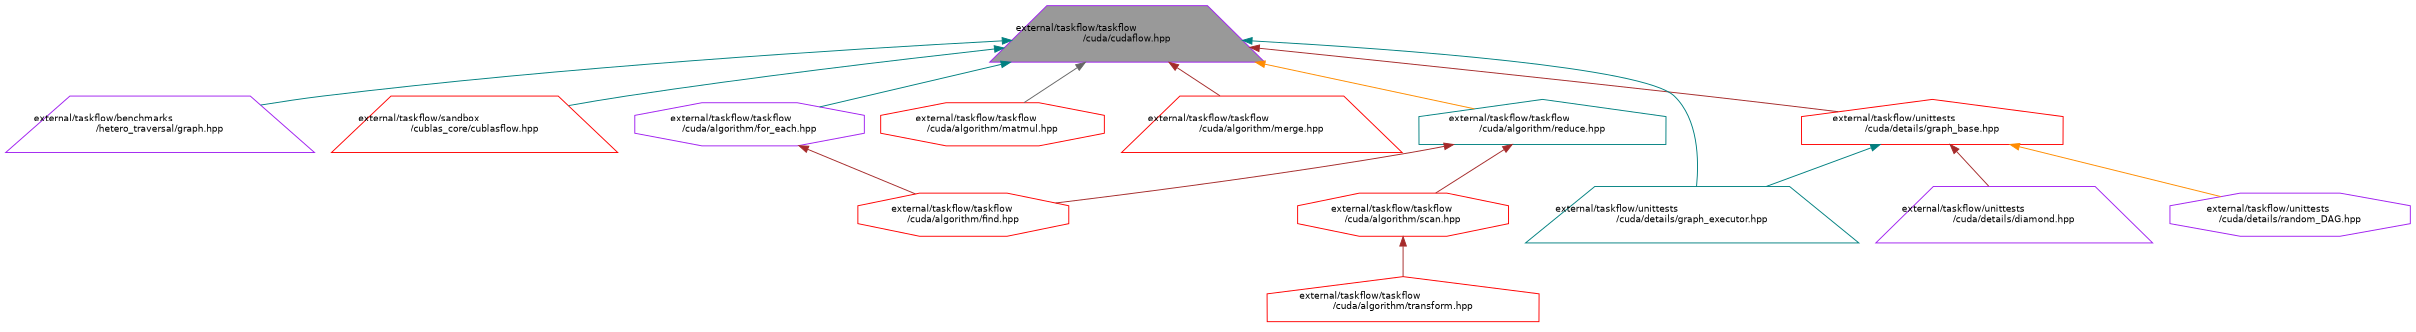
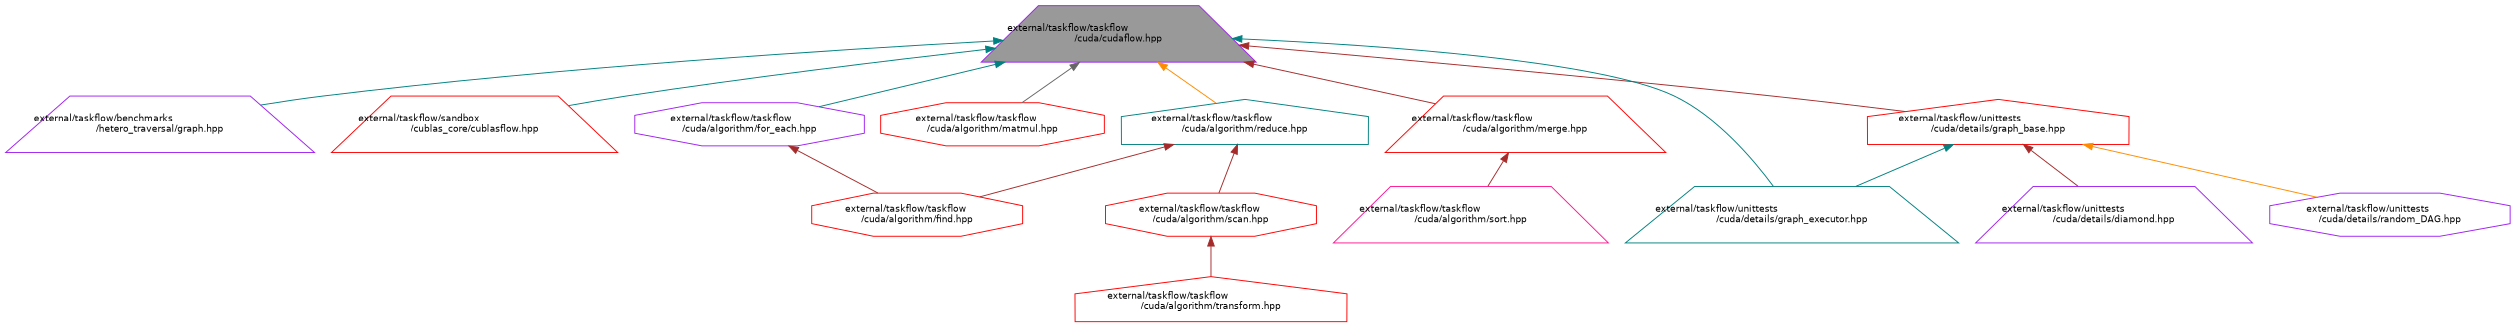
node "external/taskflow/taskflow /cuda/algorithm/sort.hpp": added
